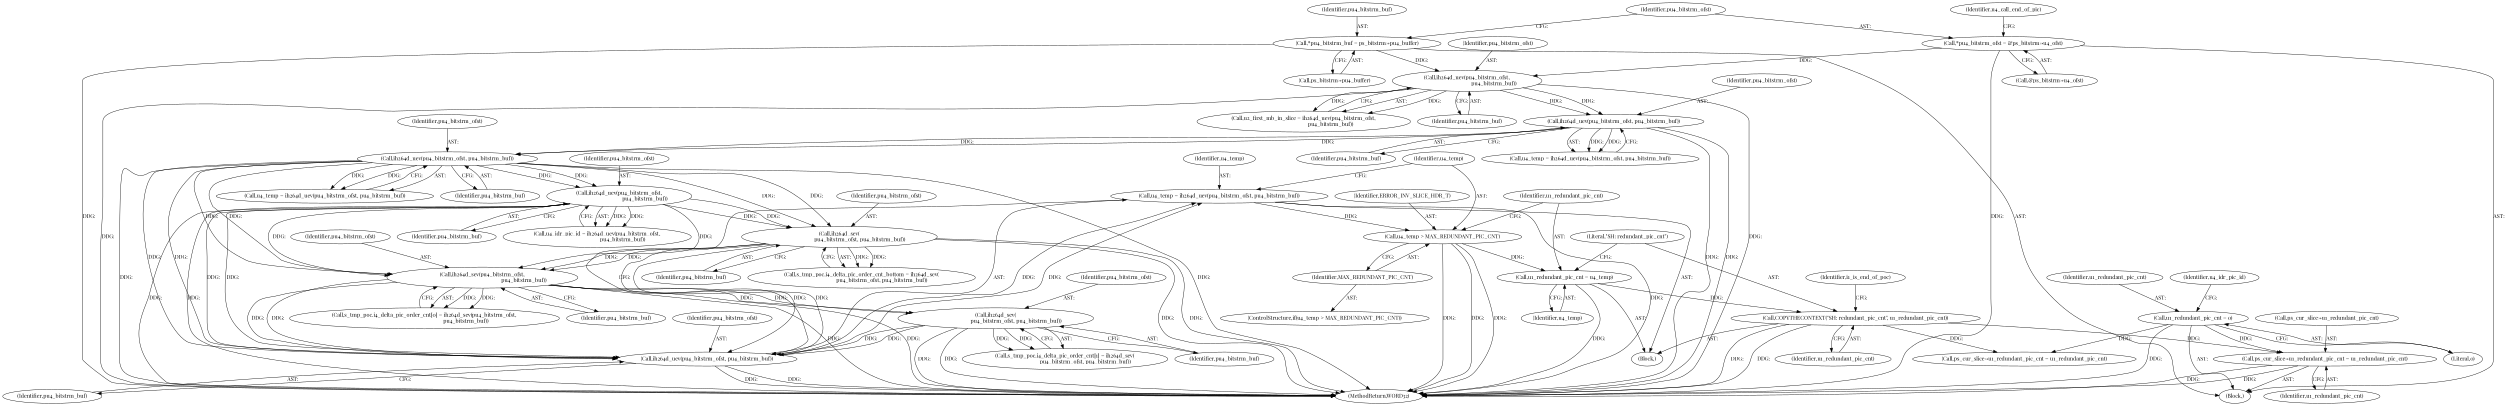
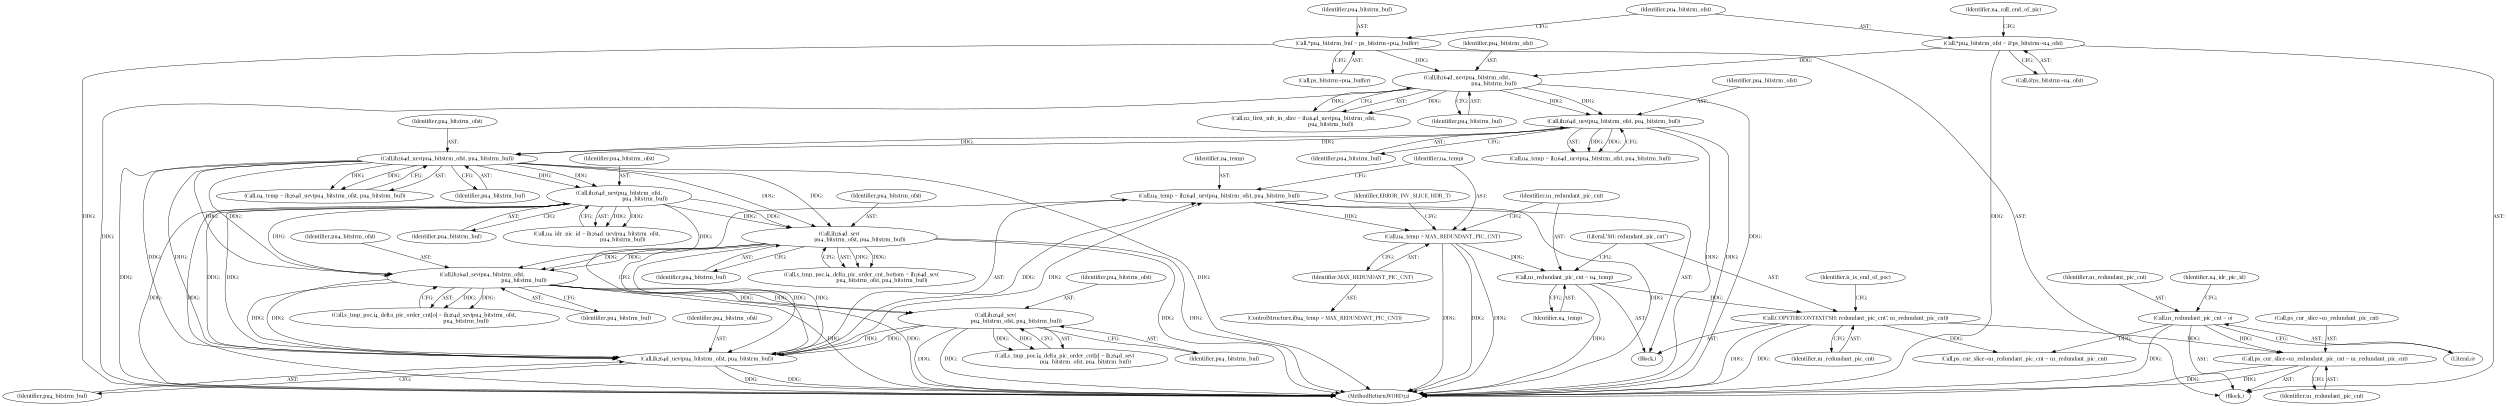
edge "(Identifier,ERROR_INV_SLICE_HDR_T)" -> "(Call,u4_temp > MAX_REDUNDANT_PIC_CNT)": label "AST: " -> "CFG: "
